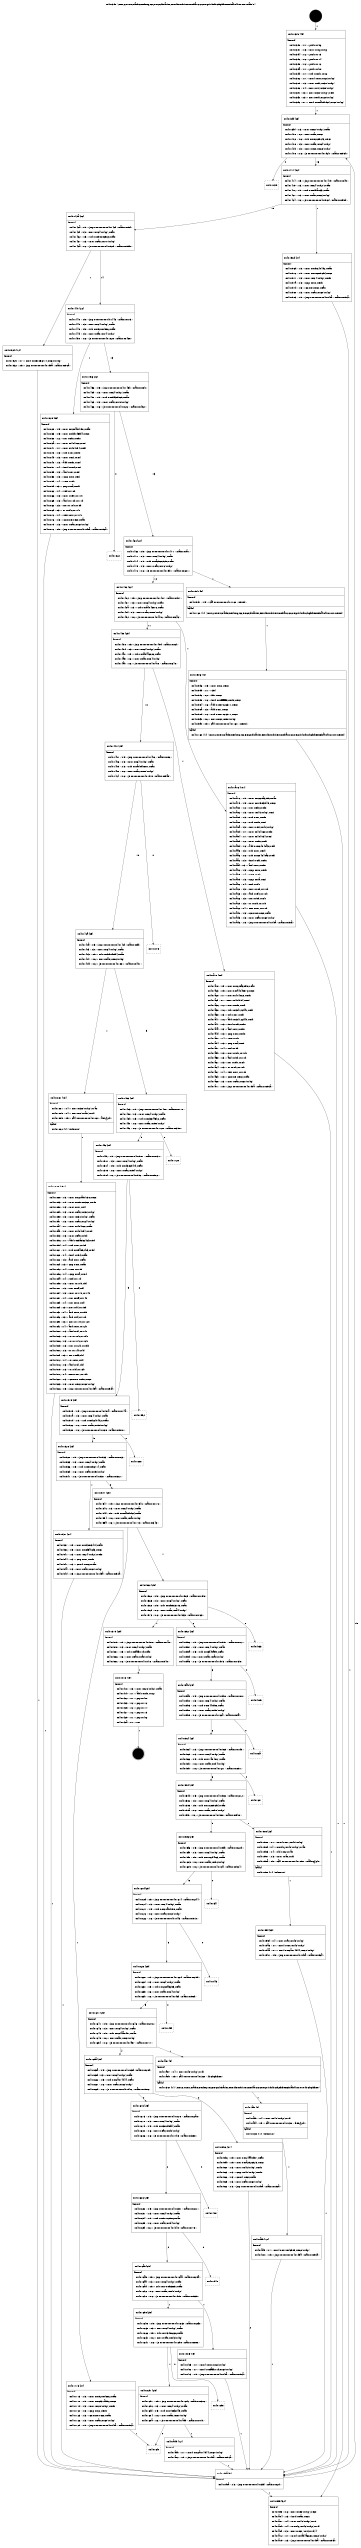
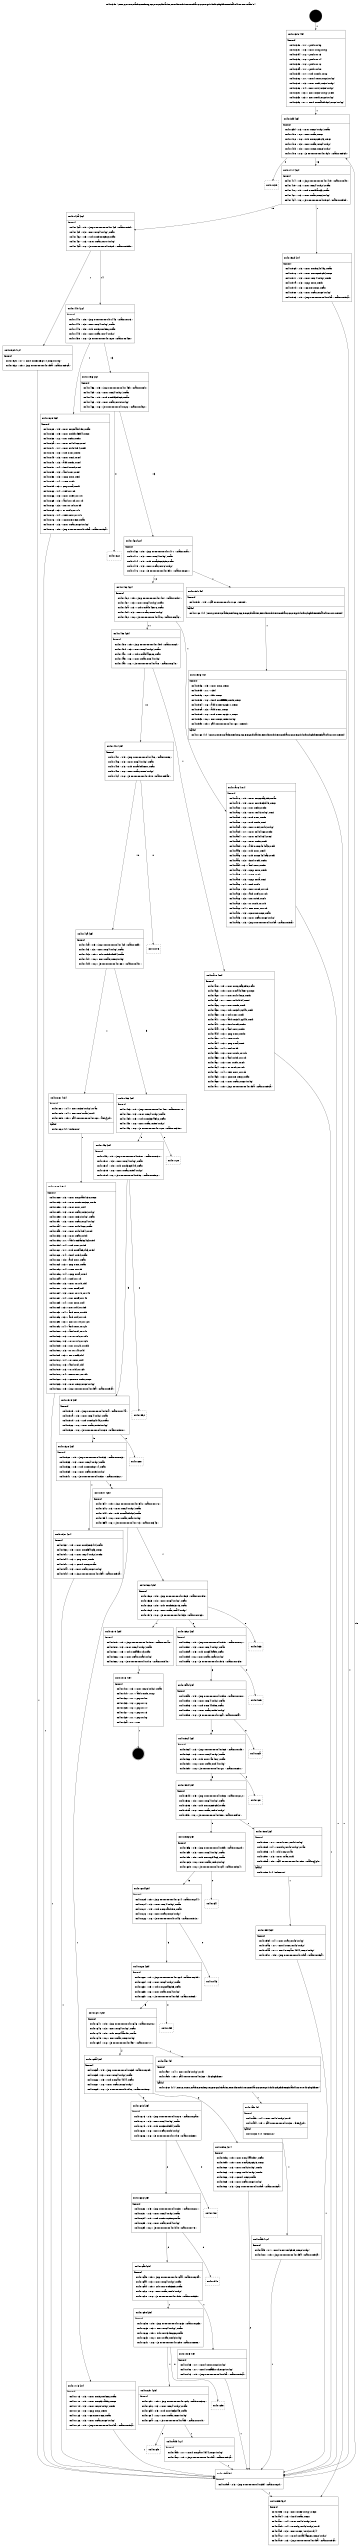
edge "0x401713 [27]" -> "0x4016f0": now "0x401713 [27]" -> "0x401d9a [5]"
